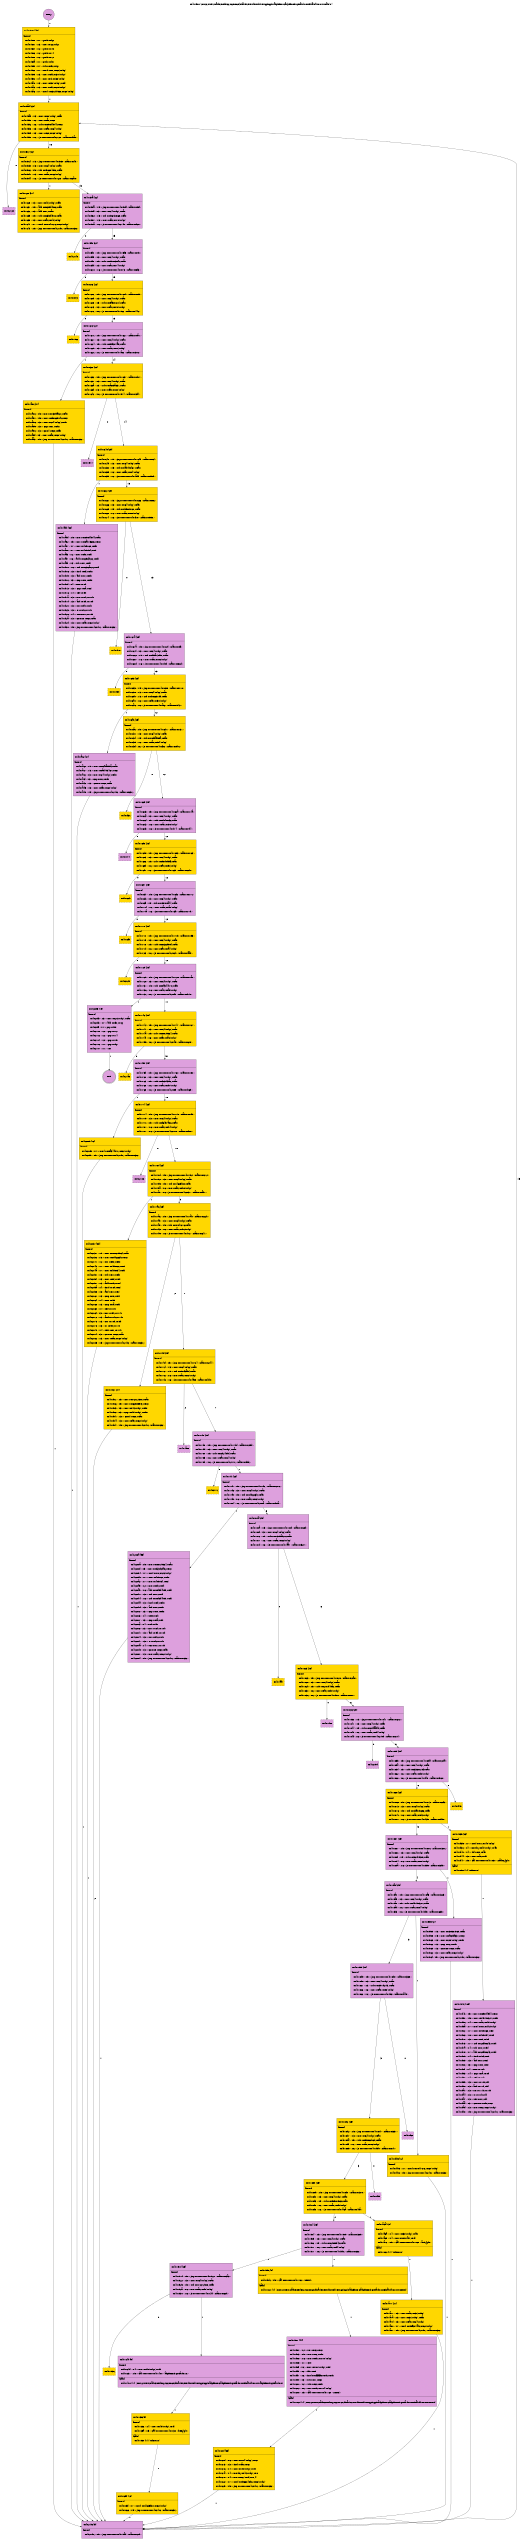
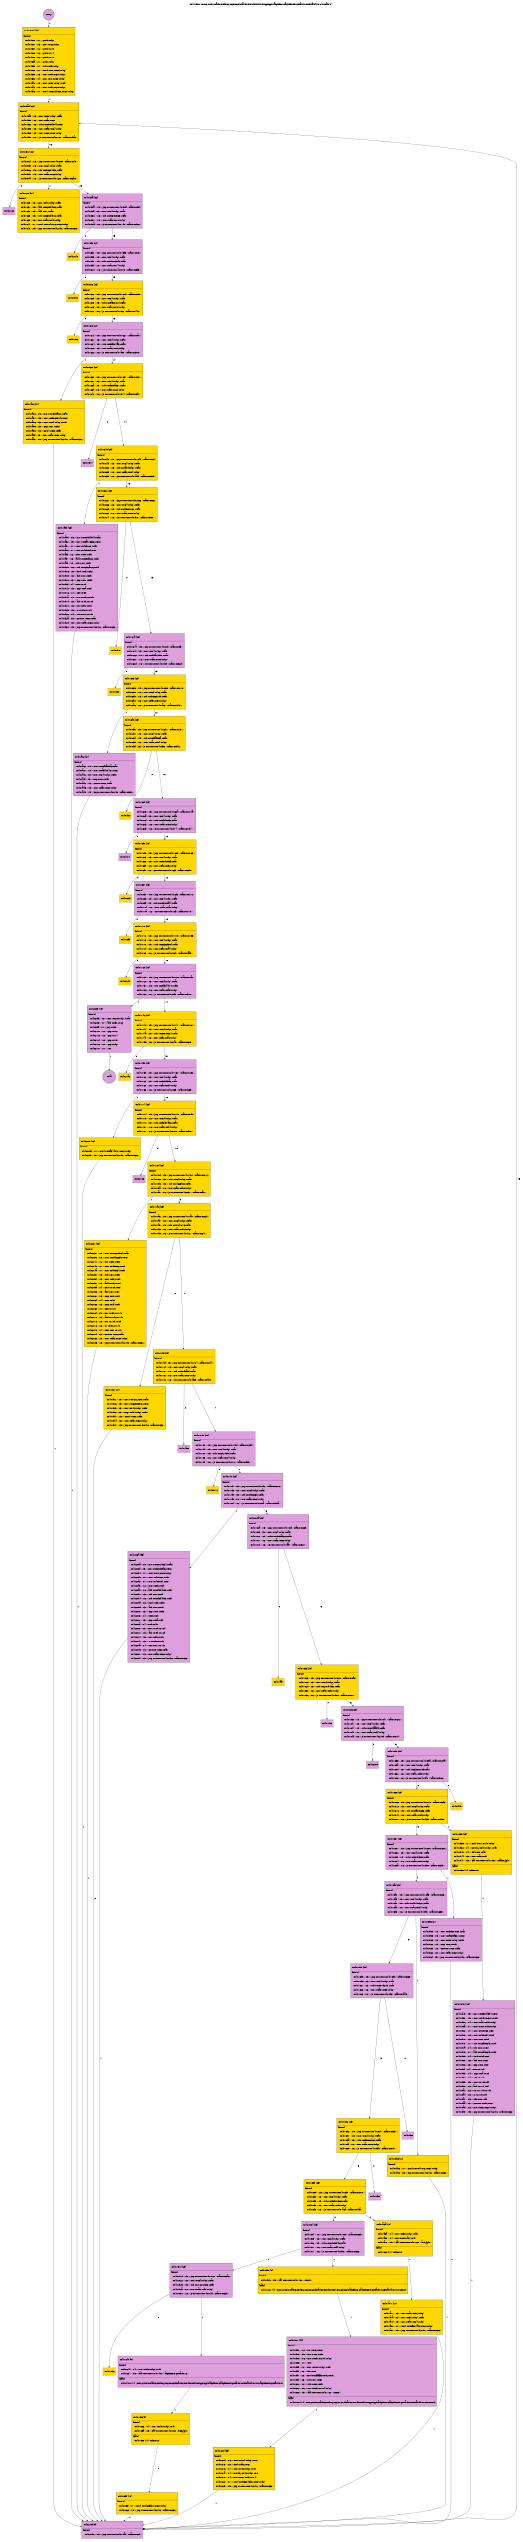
edge "0x4015ad [23]" -> "0x402120": now "0x4015c4 [22]" -> "0x402120"
node "Exit": label "Exit" -> "Final"
